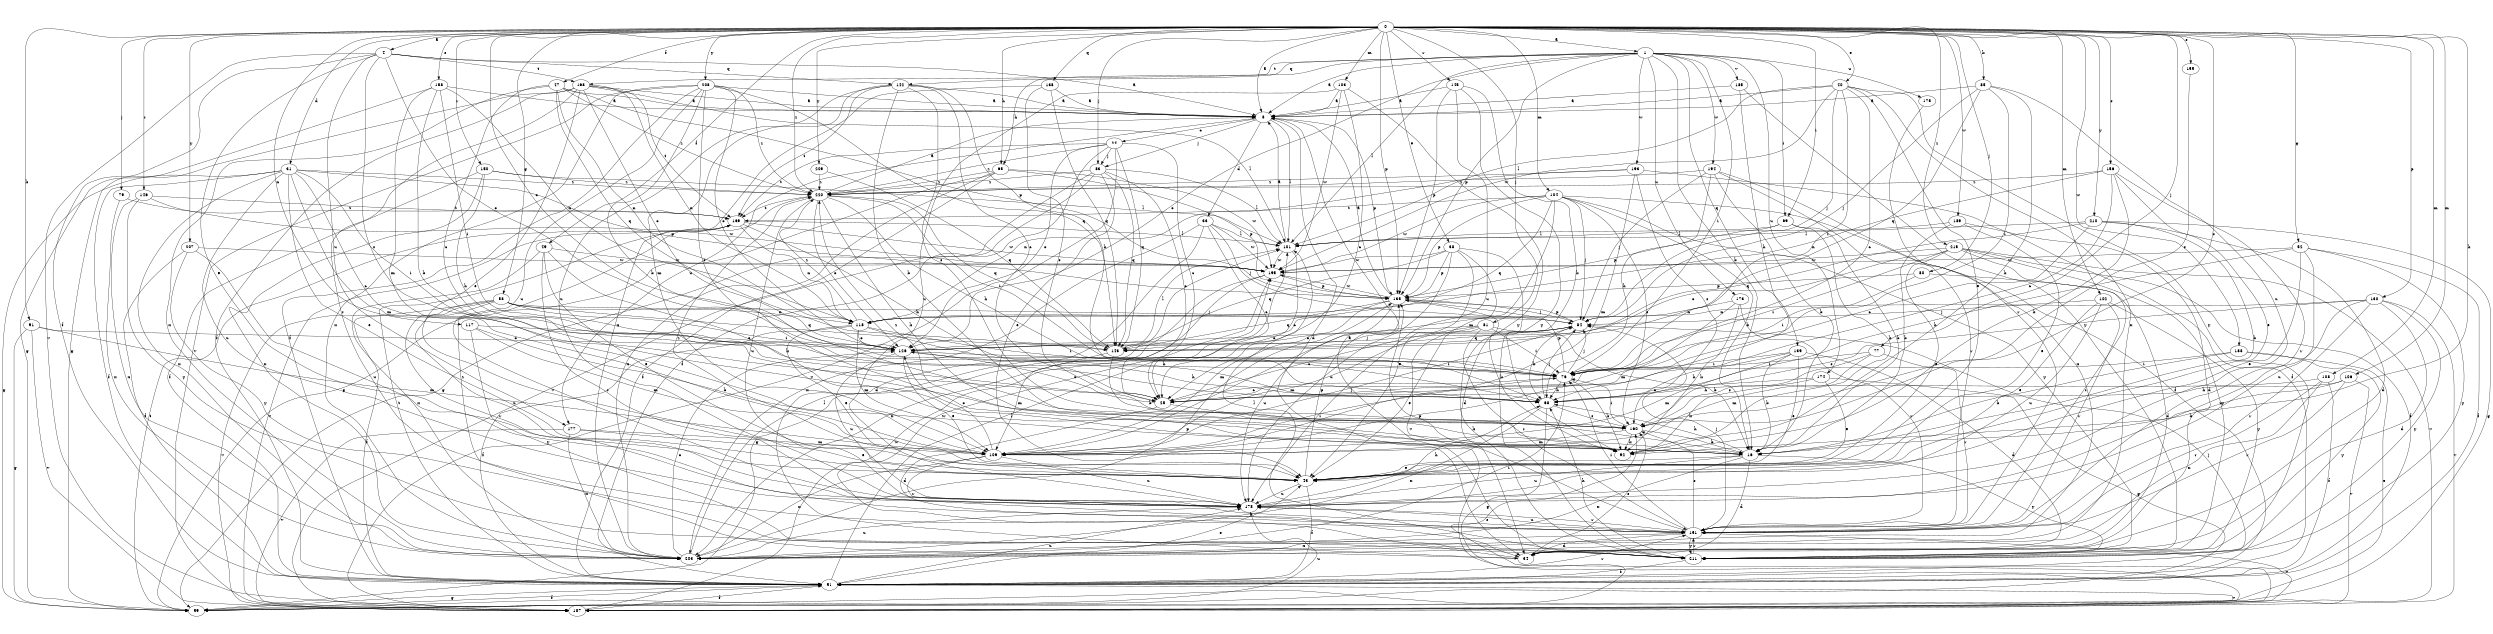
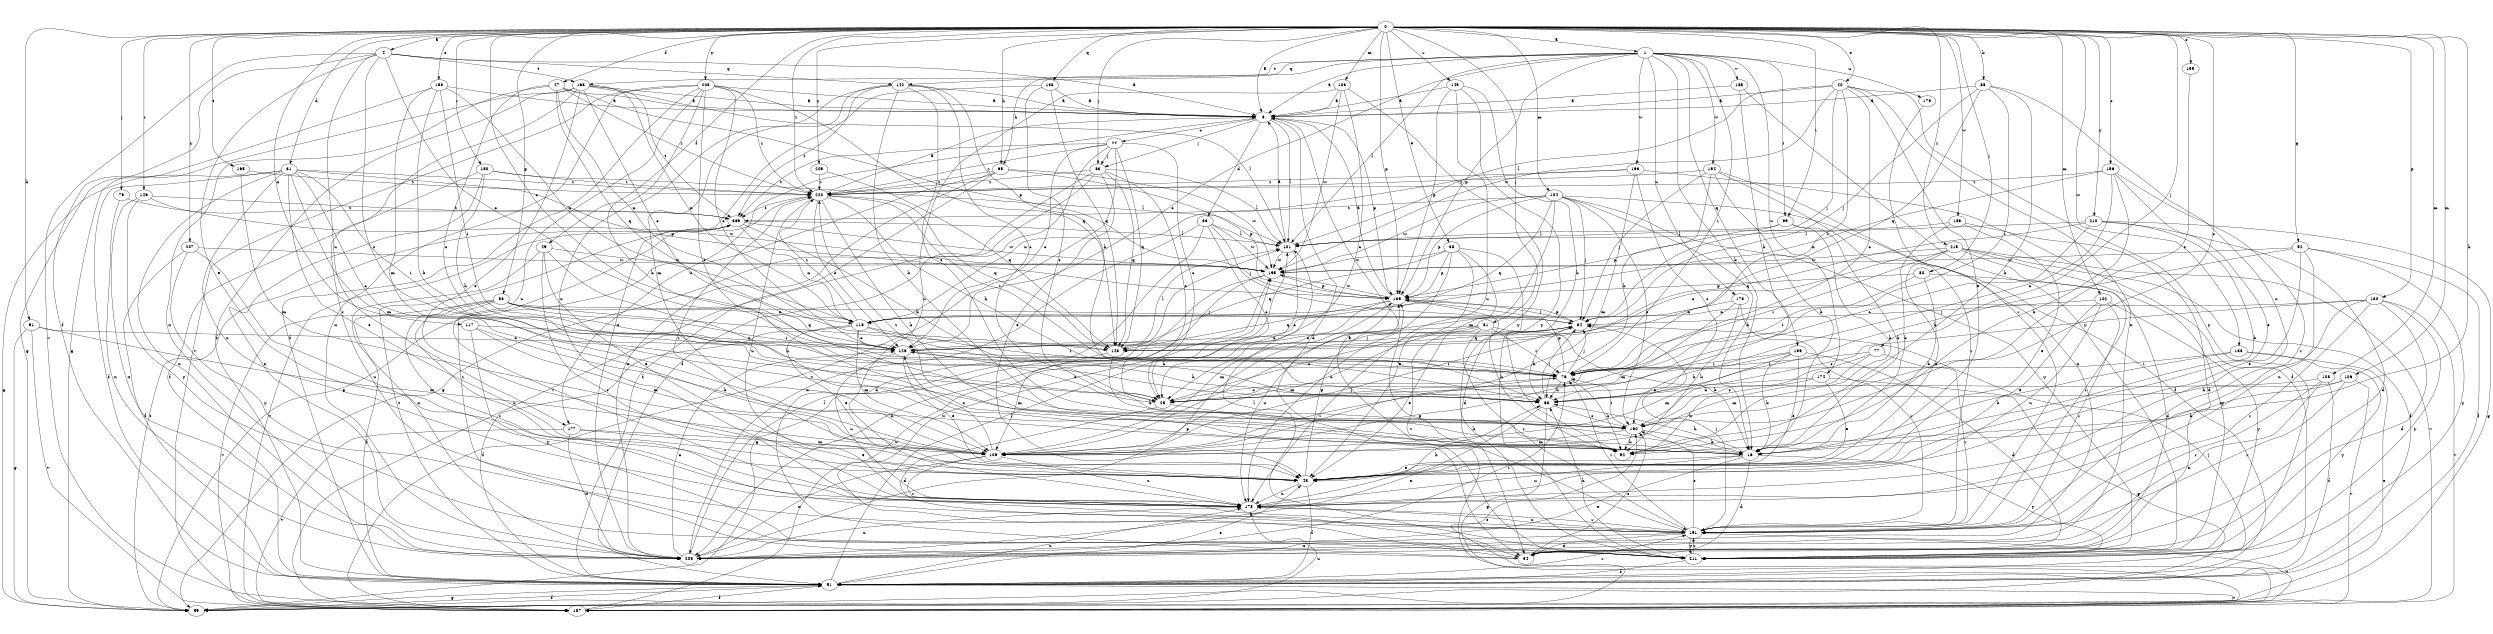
node "165": added
node "169": label "169" -> "369"
edge "80" -> "16": added, label "b"
